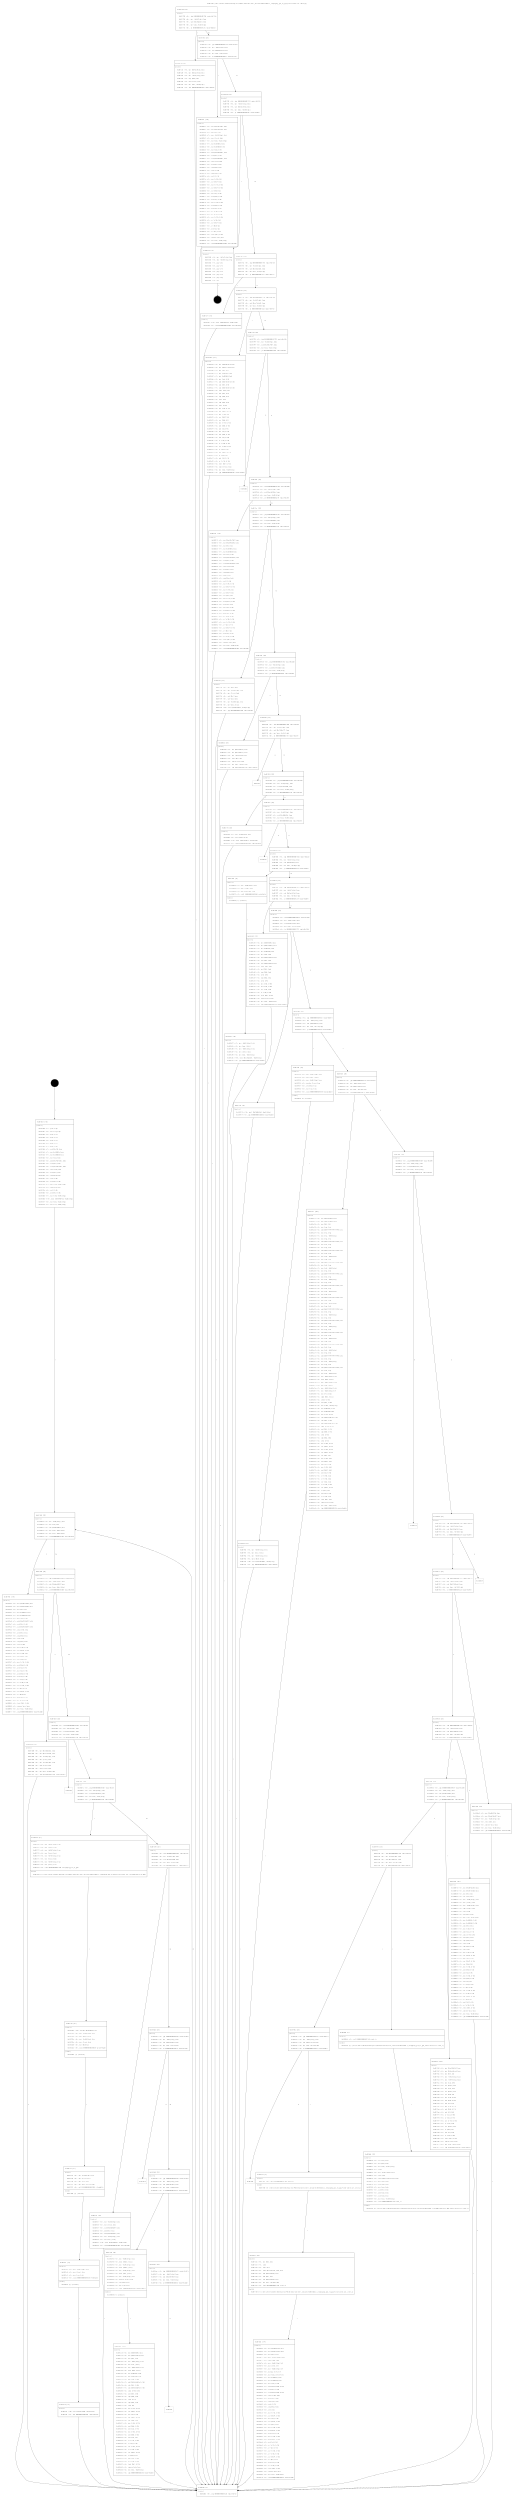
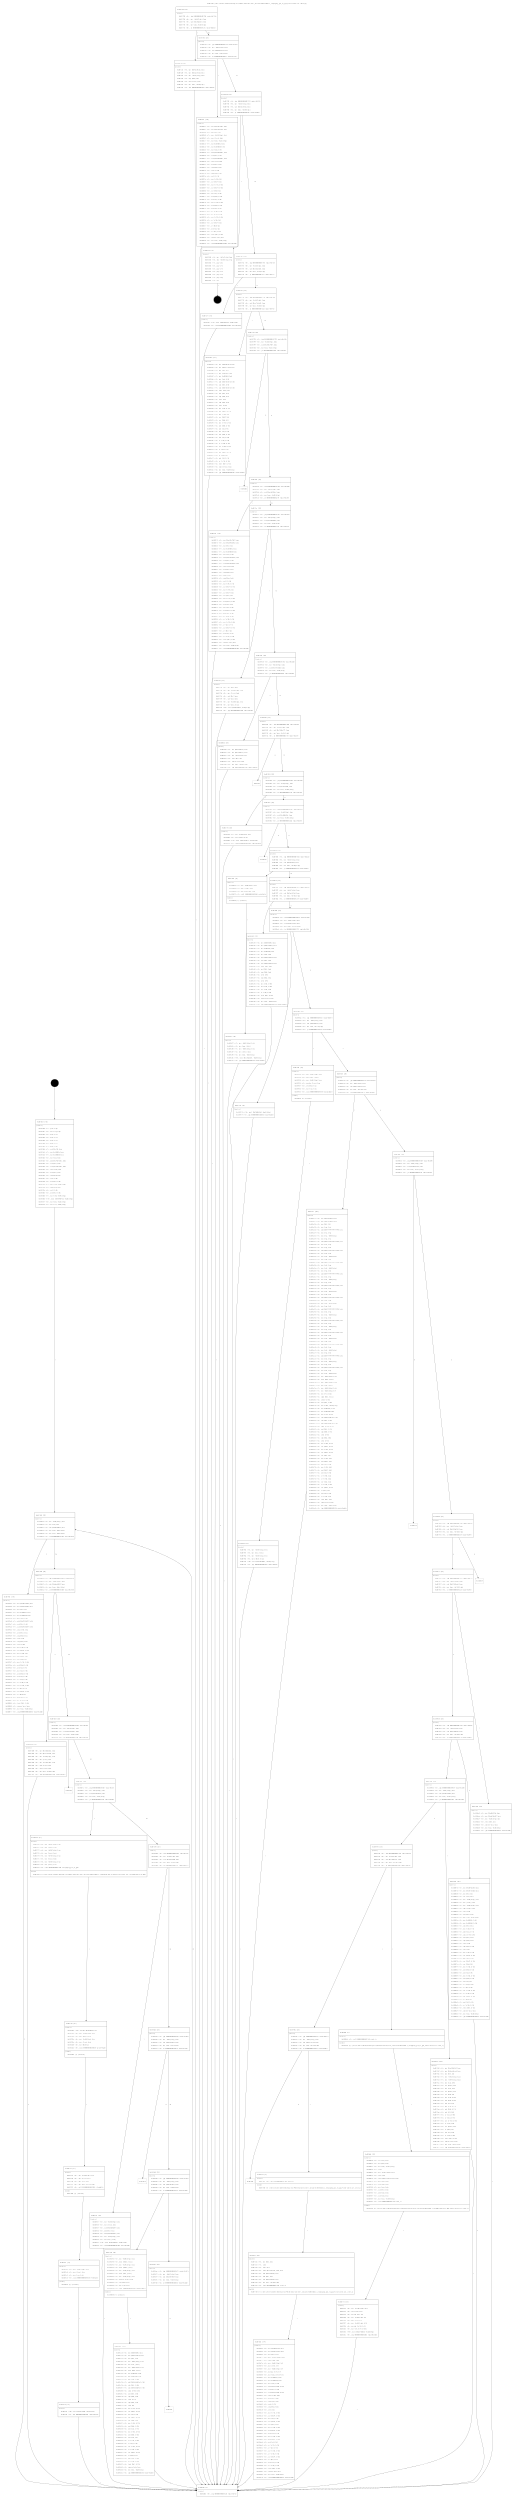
node "0x402114 [45]": added
